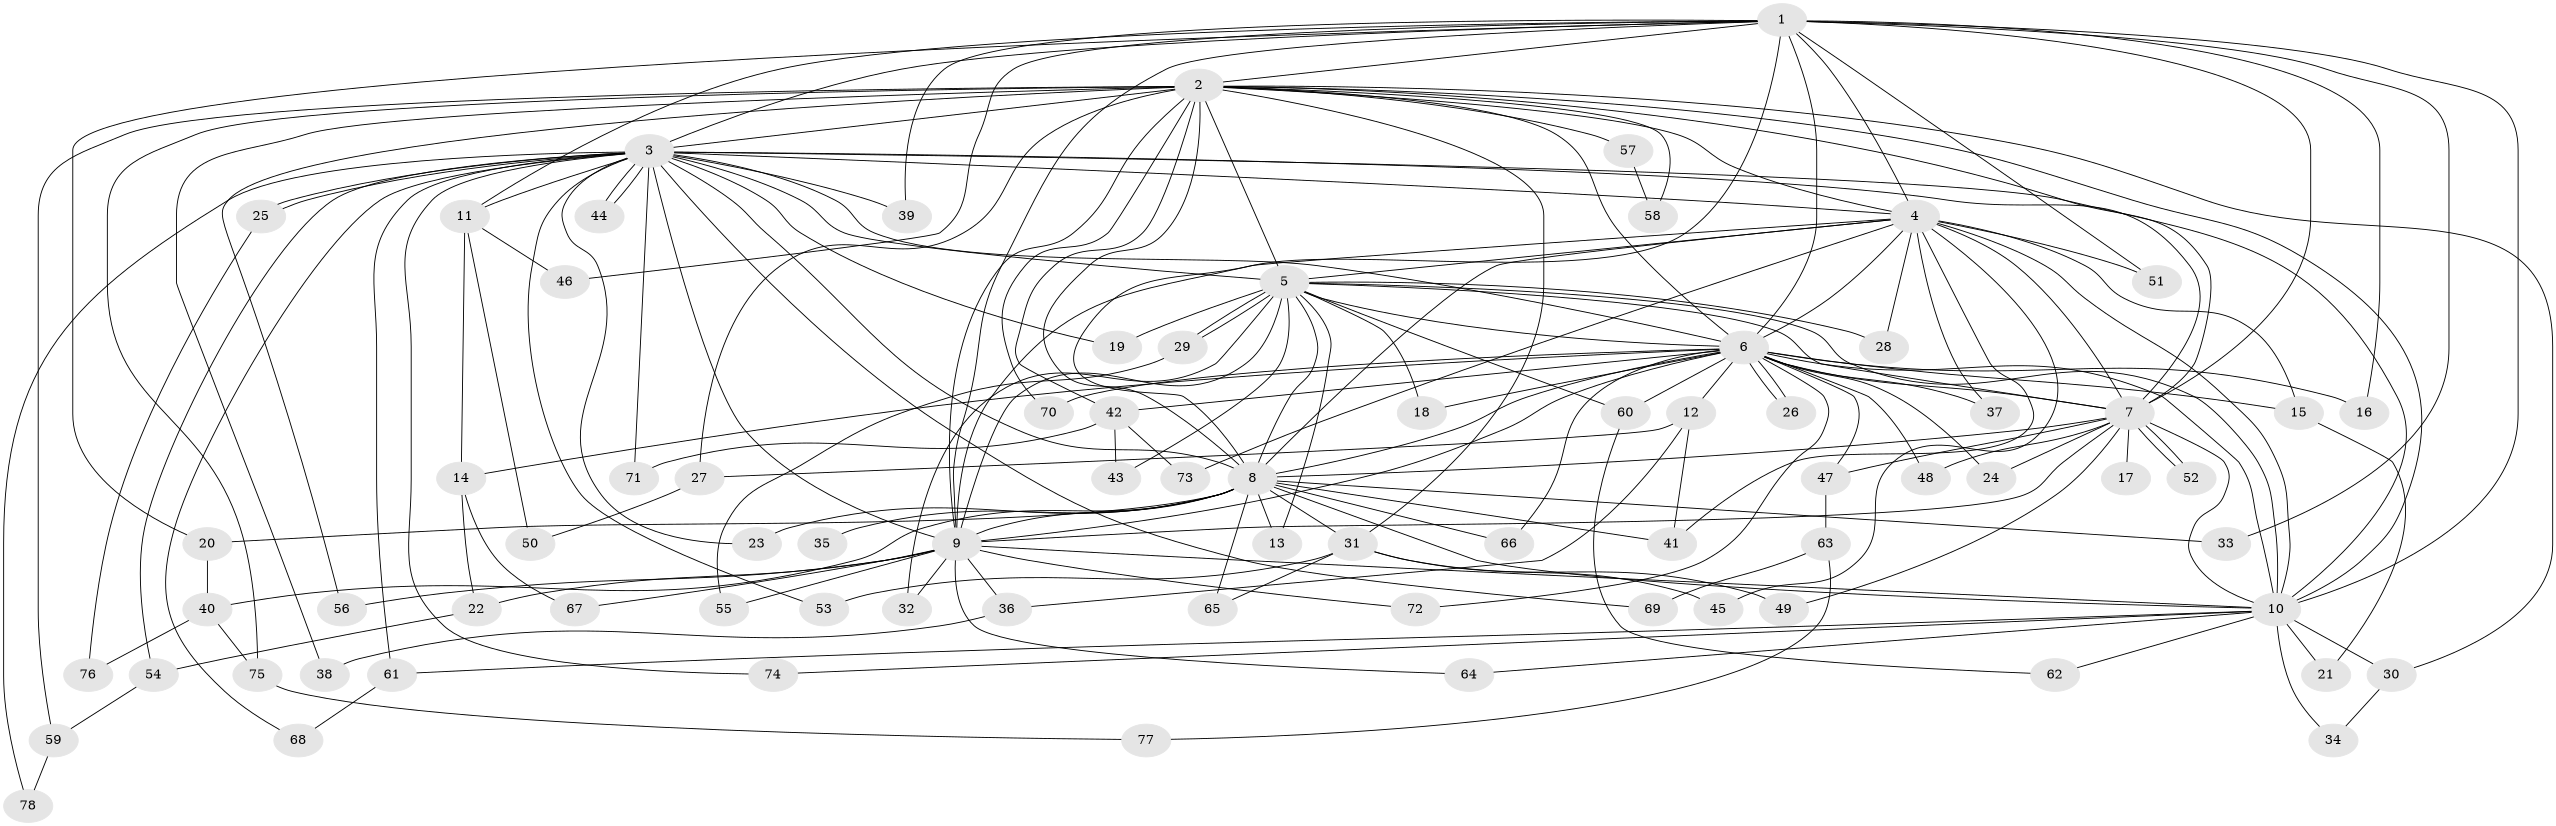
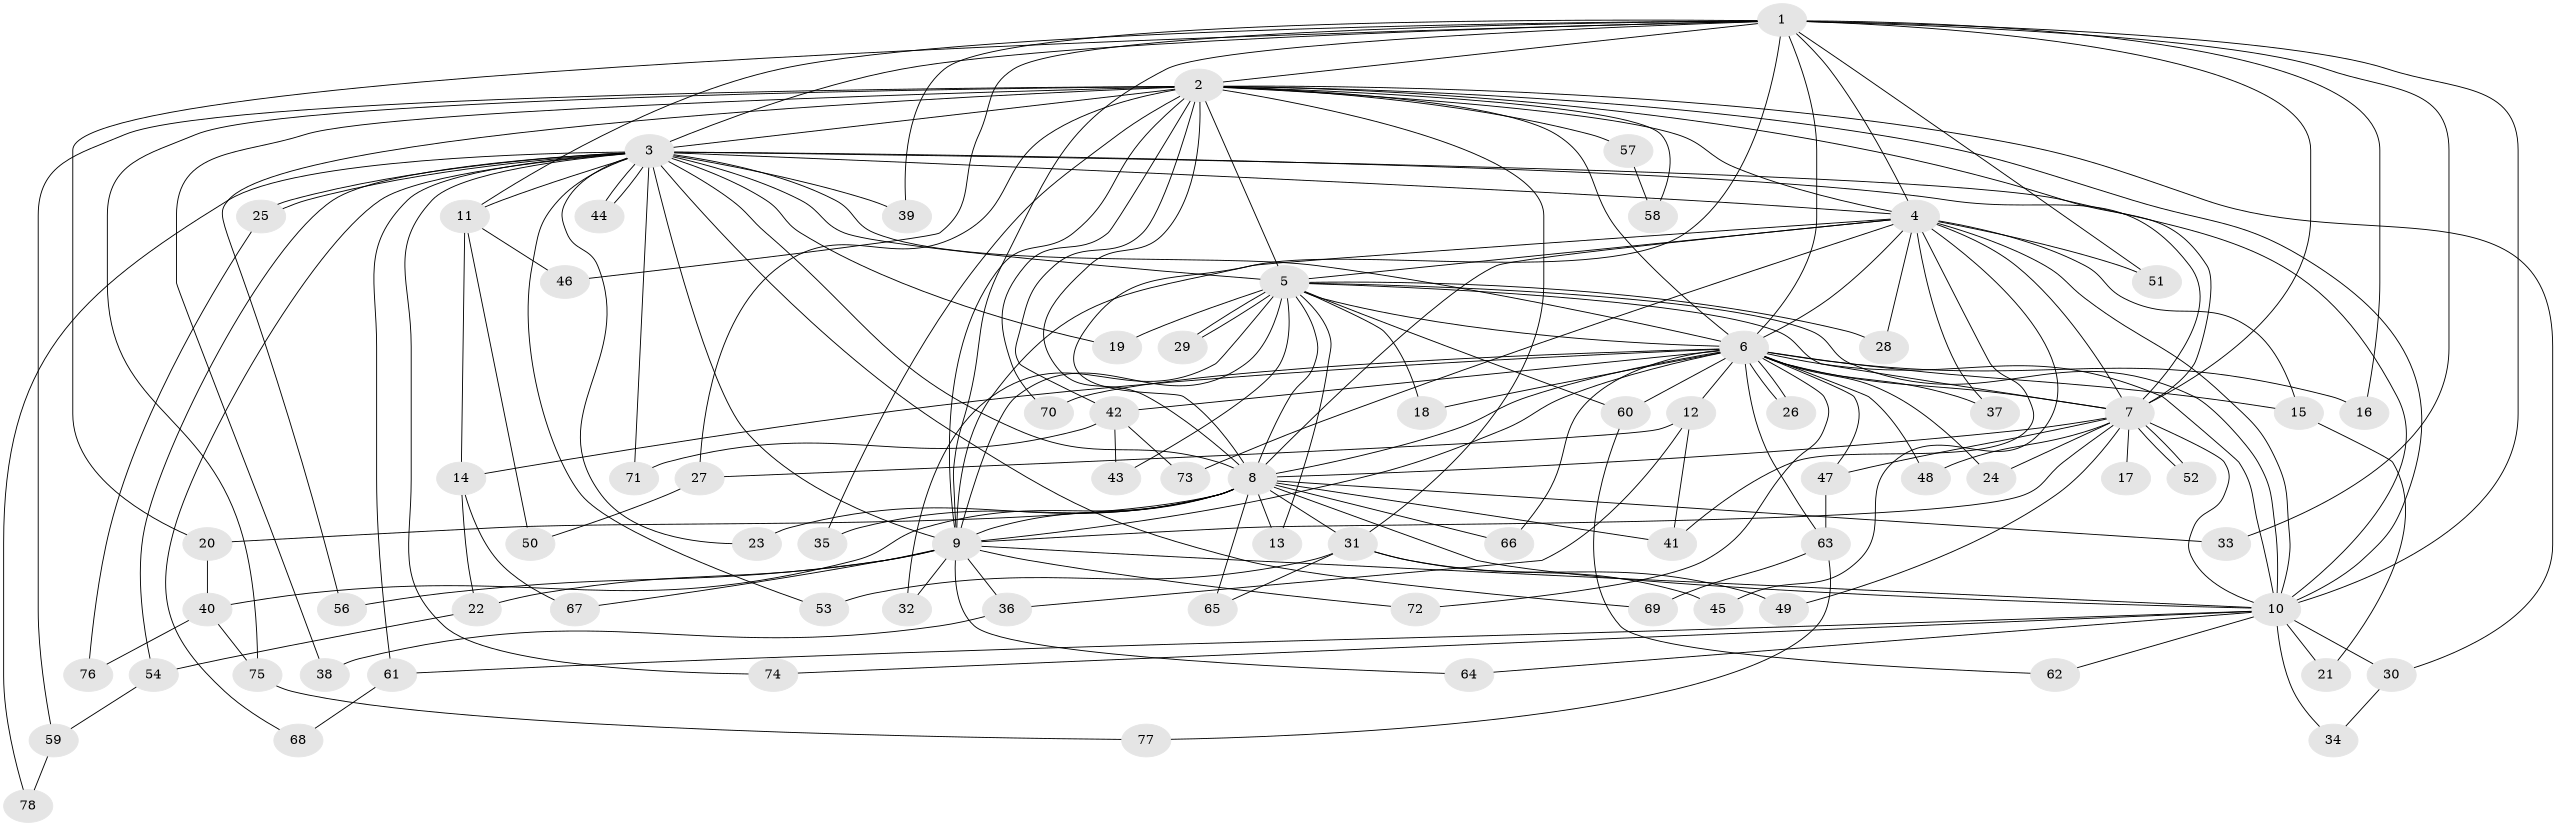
edge "2" -- "35": added
edge "6" -- "63": added
node "55": removed
